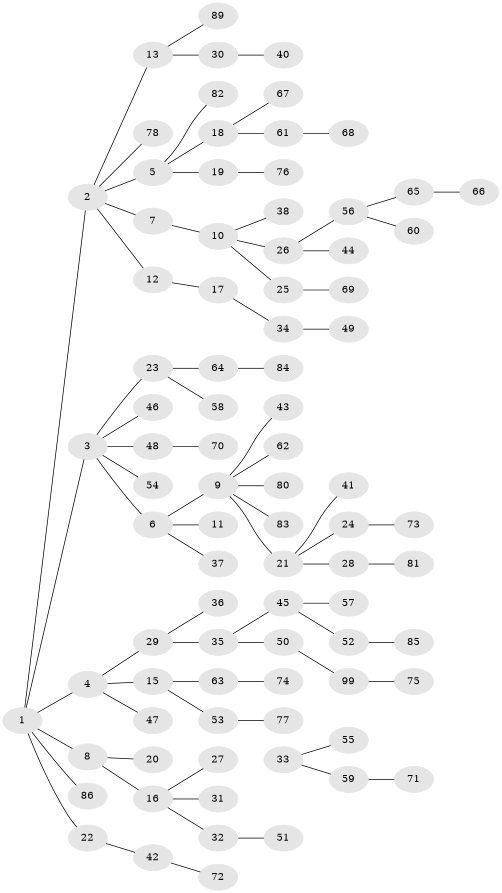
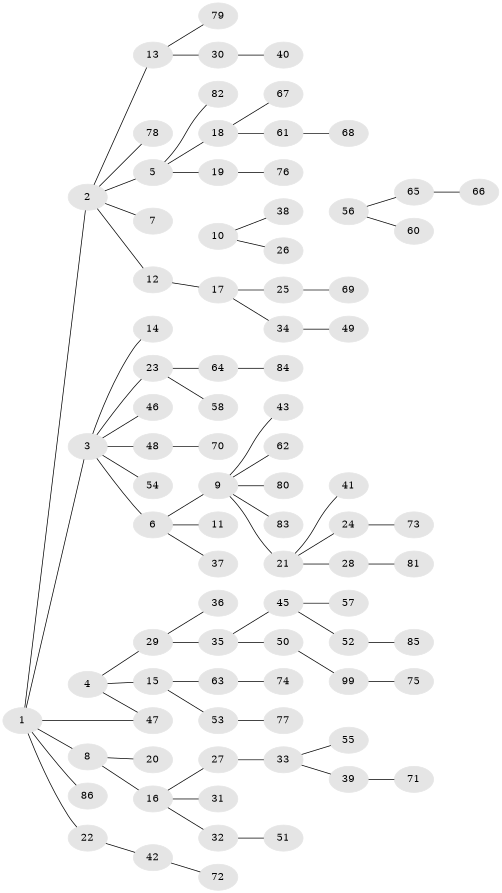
node "89": label "89" -> "79"
edge "7" -- "10": removed
edge "56" -- "26": removed
node "44": removed
edge "10" -- "25": now "17" -- "25"
node "14": added
edge "4" -- "1": now "47" -- "1"
edge "27" -- "33": added
node "59": label "59" -> "39"
